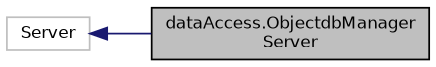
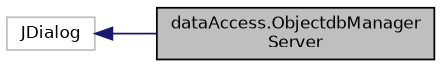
node "Server": label "Server" -> "JDialog"
